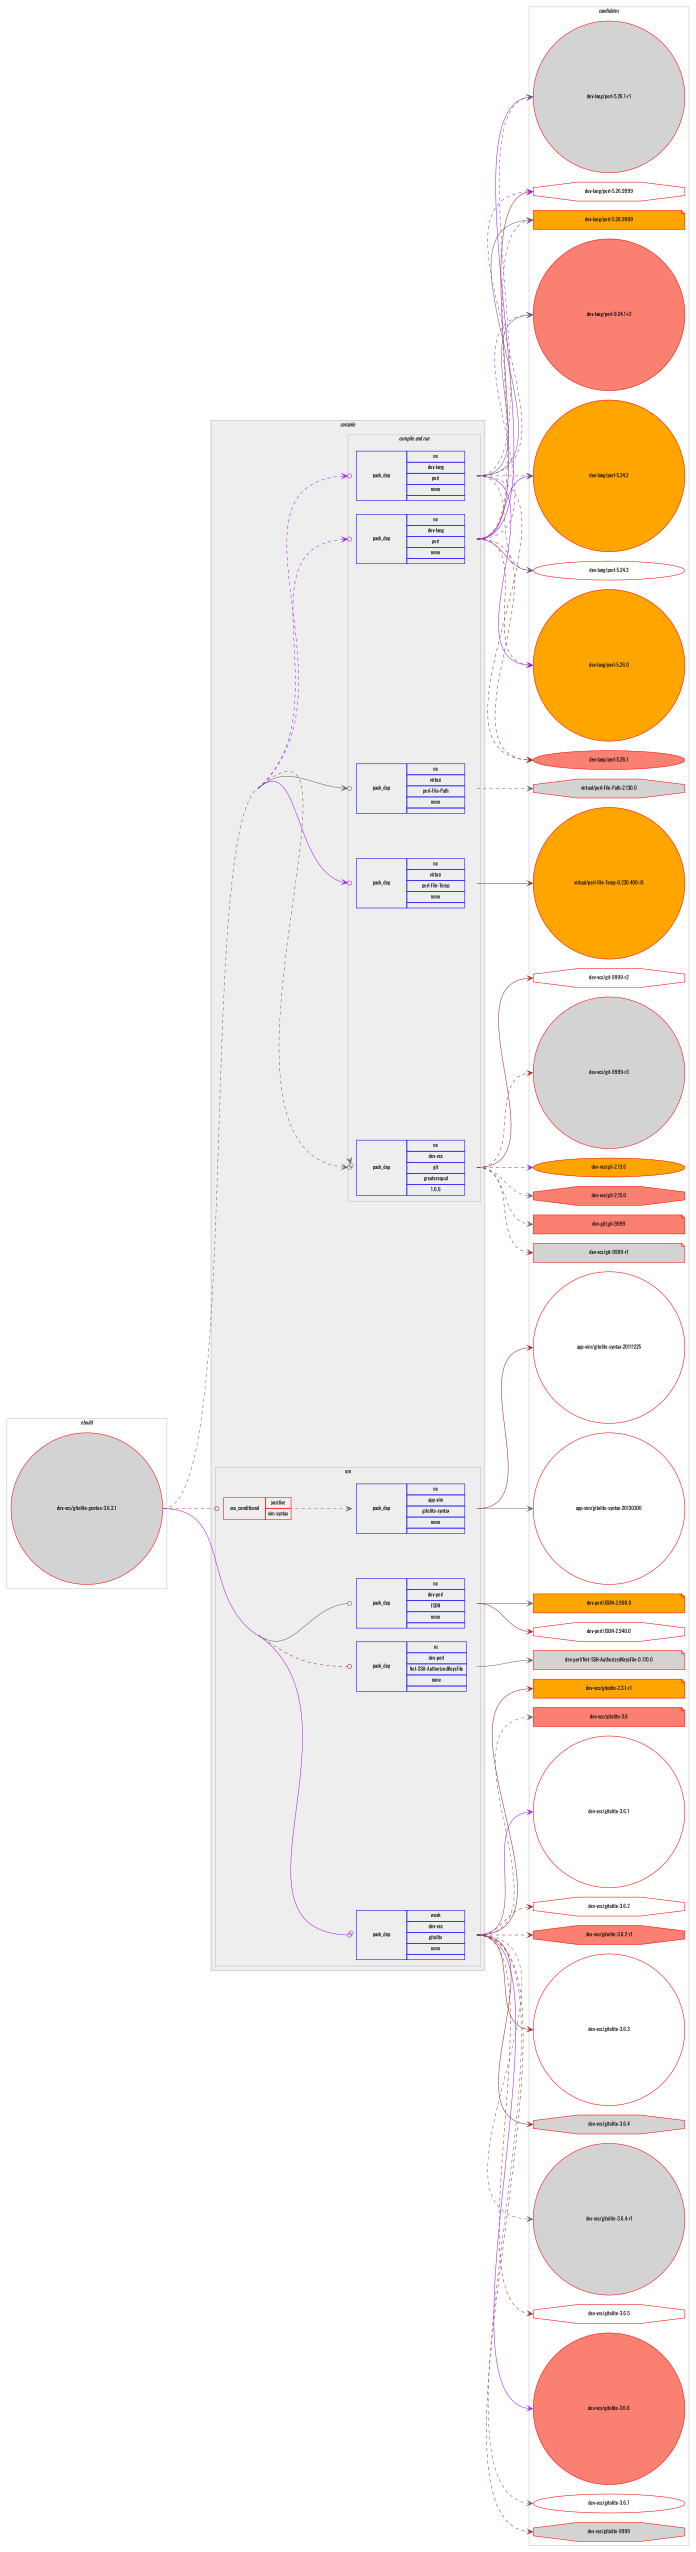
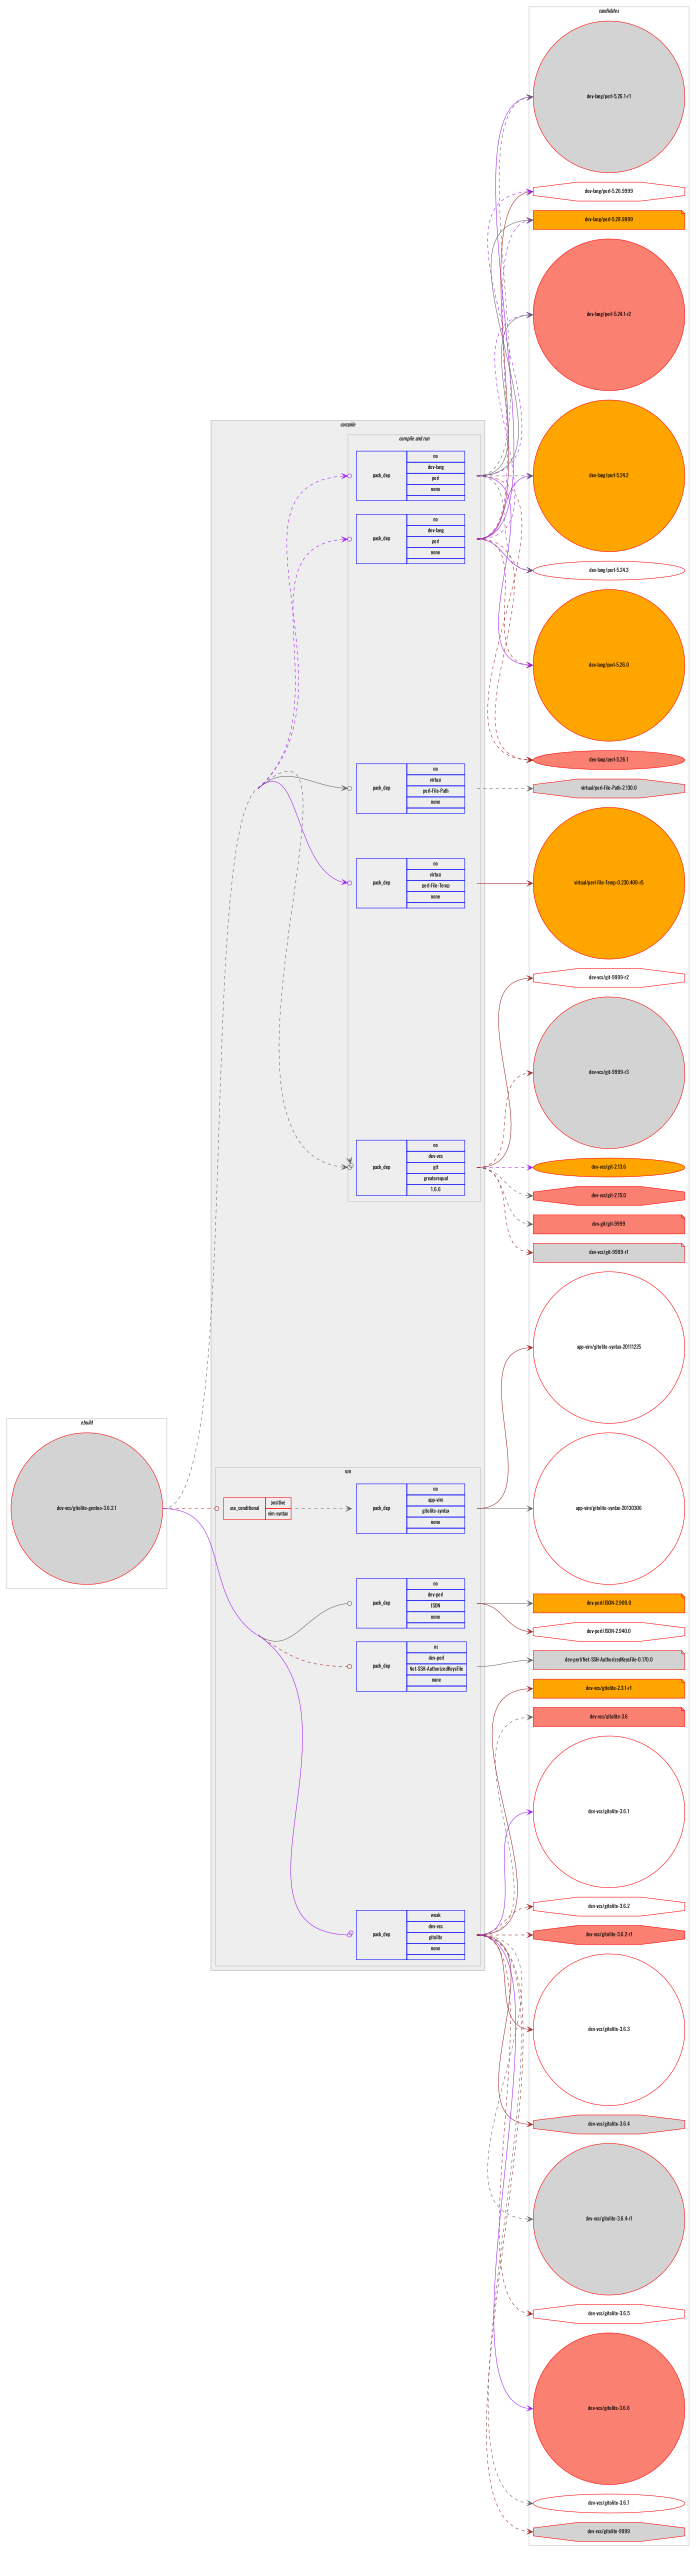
node "dev-lang/perl-9.24.1-r2": label "dev-lang/perl-9.24.1-r2" -> "dev-lang/perl-5.24.1-r2"
